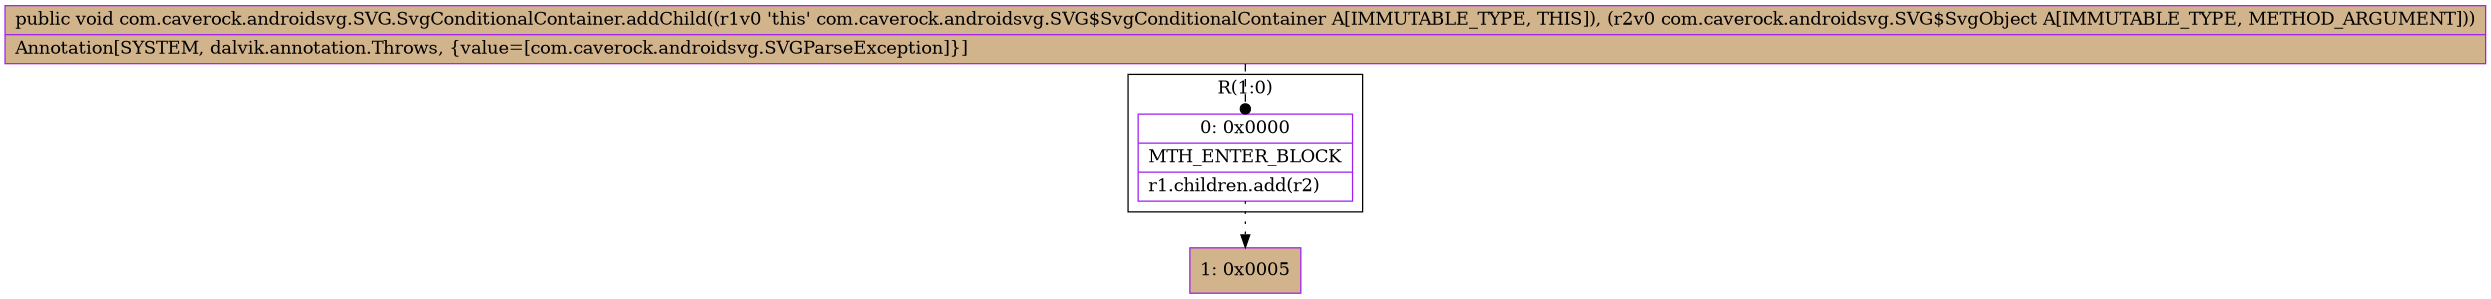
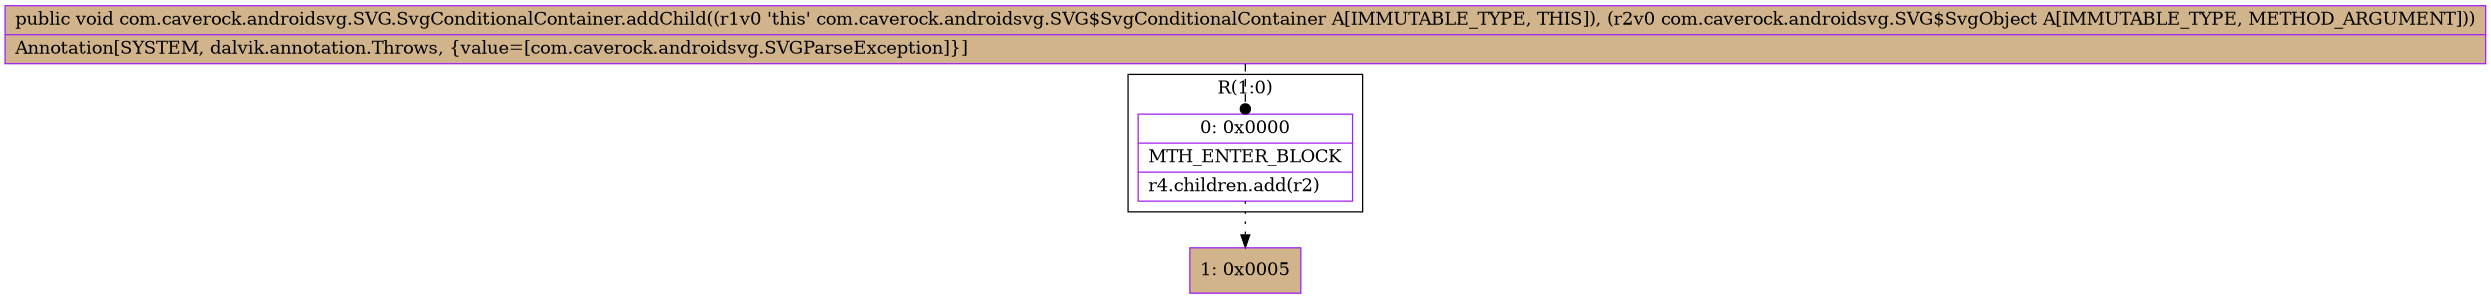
node "0: 0x0000": text "r1.children.add(r2)" -> "r4.children.add(r2)"
